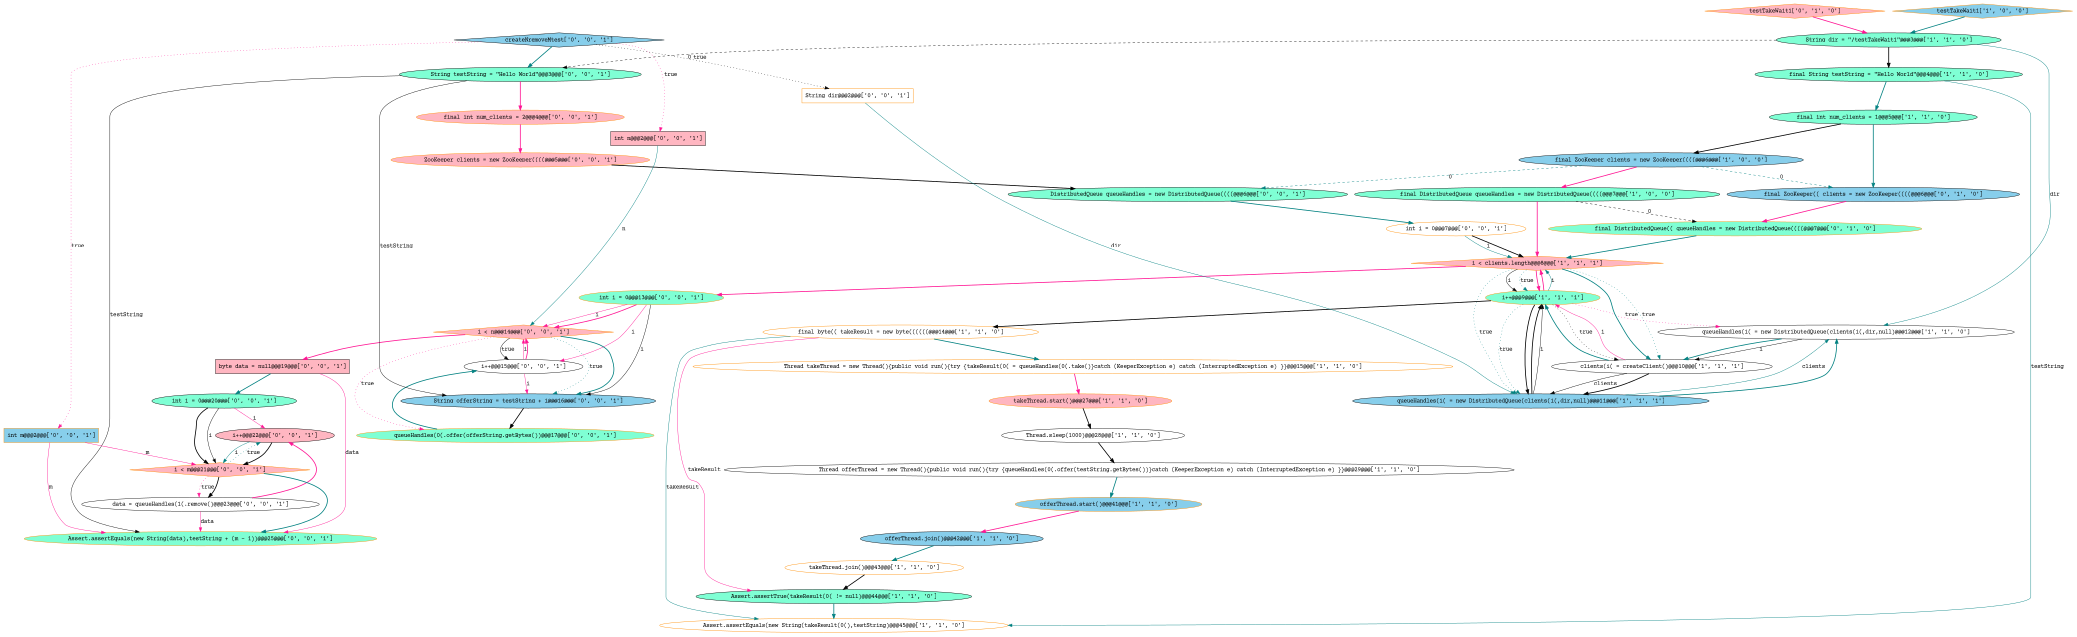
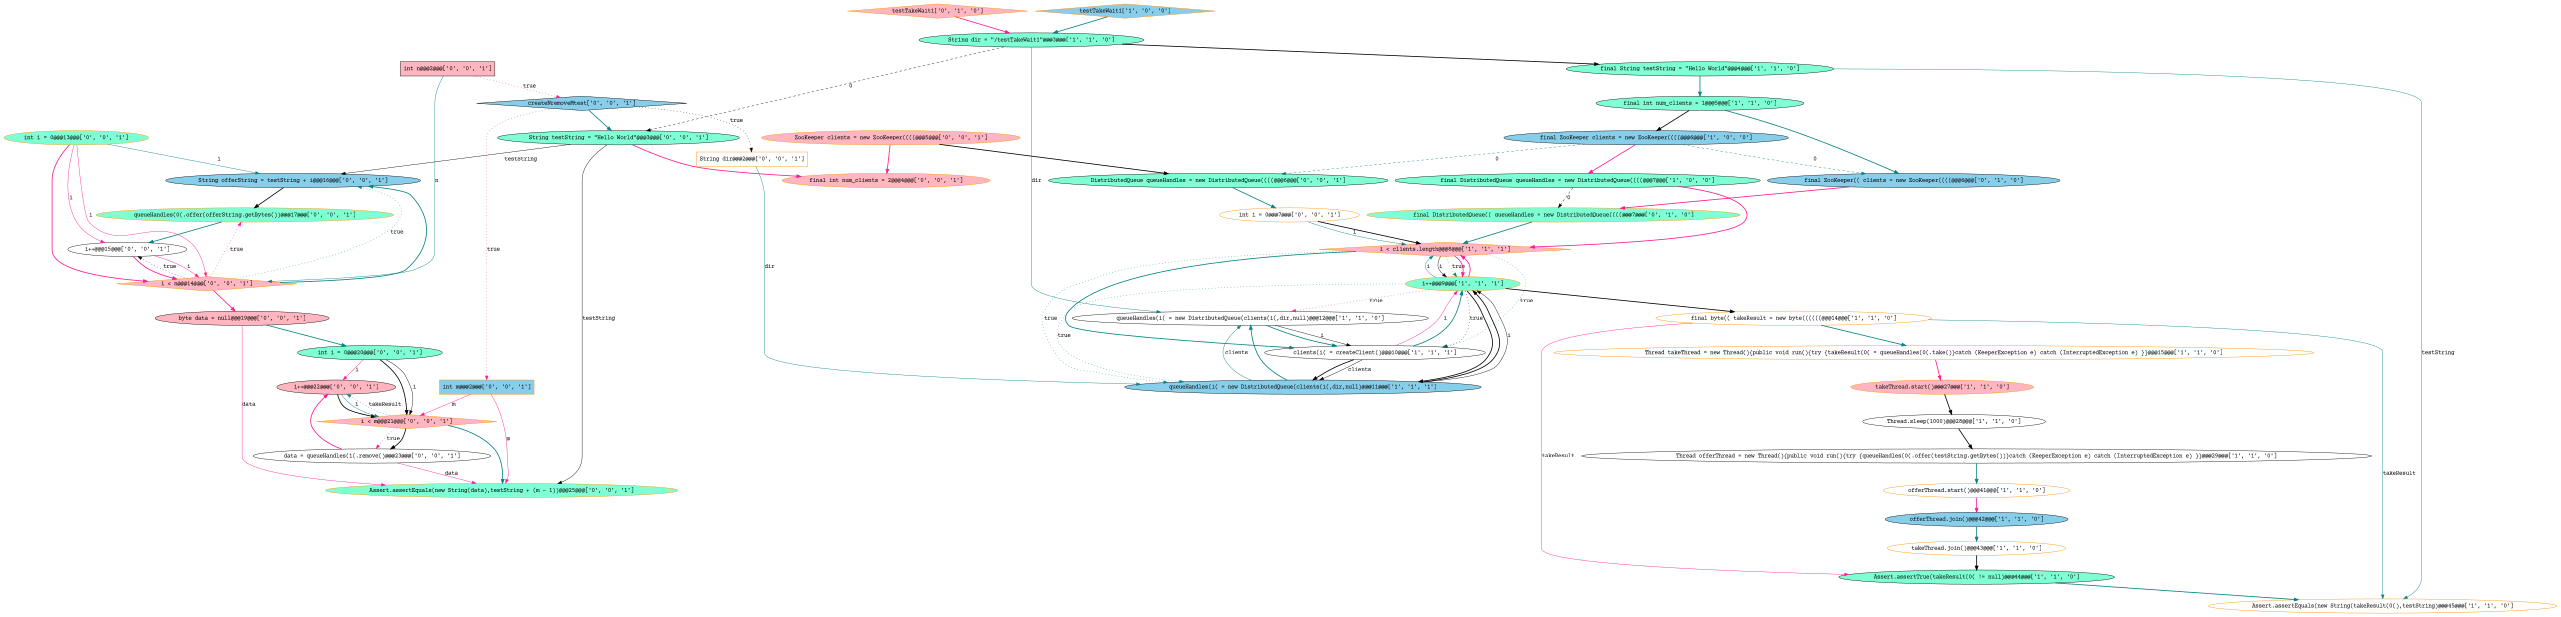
edge "createNremoveMtest['0', '0', '1']" -> "int n@@@2@@@['0', '0', '1']": reversed
edge "final int num_clients = 2@@@4@@@['0', '0', '1']" -> "ZooKeeper clients = new ZooKeeper((((@@@5@@@['0', '0', '1']": reversed
edge "i < clients.length@@@8@@@['1', '1', '1']" -> "int i = 0@@@13@@@['0', '0', '1']": removed
edge "i < n@@@14@@@['0', '0', '1']" -> "i++@@@15@@@['0', '0', '1']": style solid -> dotted
edge "int i = 0@@@13@@@['0', '0', '1']" -> "String offerString = testString + i@@@16@@@['0', '0', '1']": color black -> teal
node "byte data = null@@@19@@@['0', '0', '1']": shape box -> ellipse
edge "i++@@@15@@@['0', '0', '1']" -> "String offerString = testString + i@@@16@@@['0', '0', '1']": removed, label "i"
edge "i < m@@@21@@@['0', '0', '1']" -> "i++@@@22@@@['0', '0', '1']": label "true" -> "takeResult"
node "offerThread.start()@@@41@@@['1', '1', '0']": fillcolor skyblue -> white
